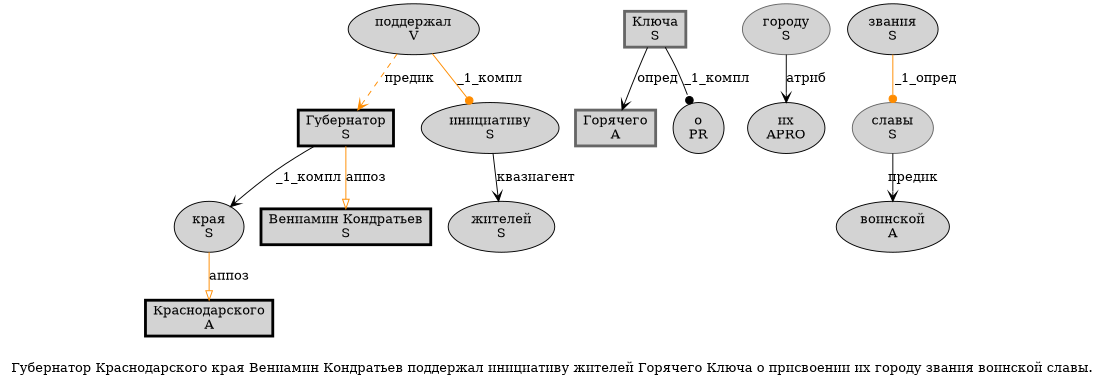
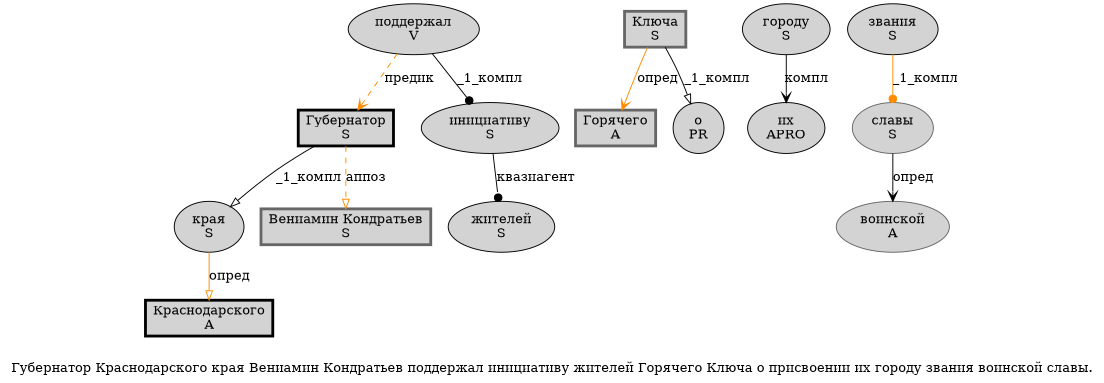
node "городу S": color gray40 -> black
edge "Ключа S" -> "о PR": arrowhead dot -> onormal
edge "Ключа S" -> "Горячего A": color black -> darkorange
edge "поддержал V" -> "инициативу S": color darkorange -> black
edge "городу S" -> "их APRO": label "атриб" -> "компл"
edge "звания S" -> "славы S": label "_1_опред" -> "_1_компл"
edge "Губернатор S" -> "края S": arrowhead vee -> onormal
edge "Губернатор S" -> "Вениамин Кондратьев S": style solid -> dashed
edge "инициативу S" -> "жителей S": arrowhead vee -> dot
edge "славы S" -> "воинской A": label "предик" -> "опред"
node "Вениамин Кондратьев S": color black -> gray40
node "воинской A": color black -> gray40
edge "края S" -> "Краснодарского A": label "аппоз" -> "опред"
